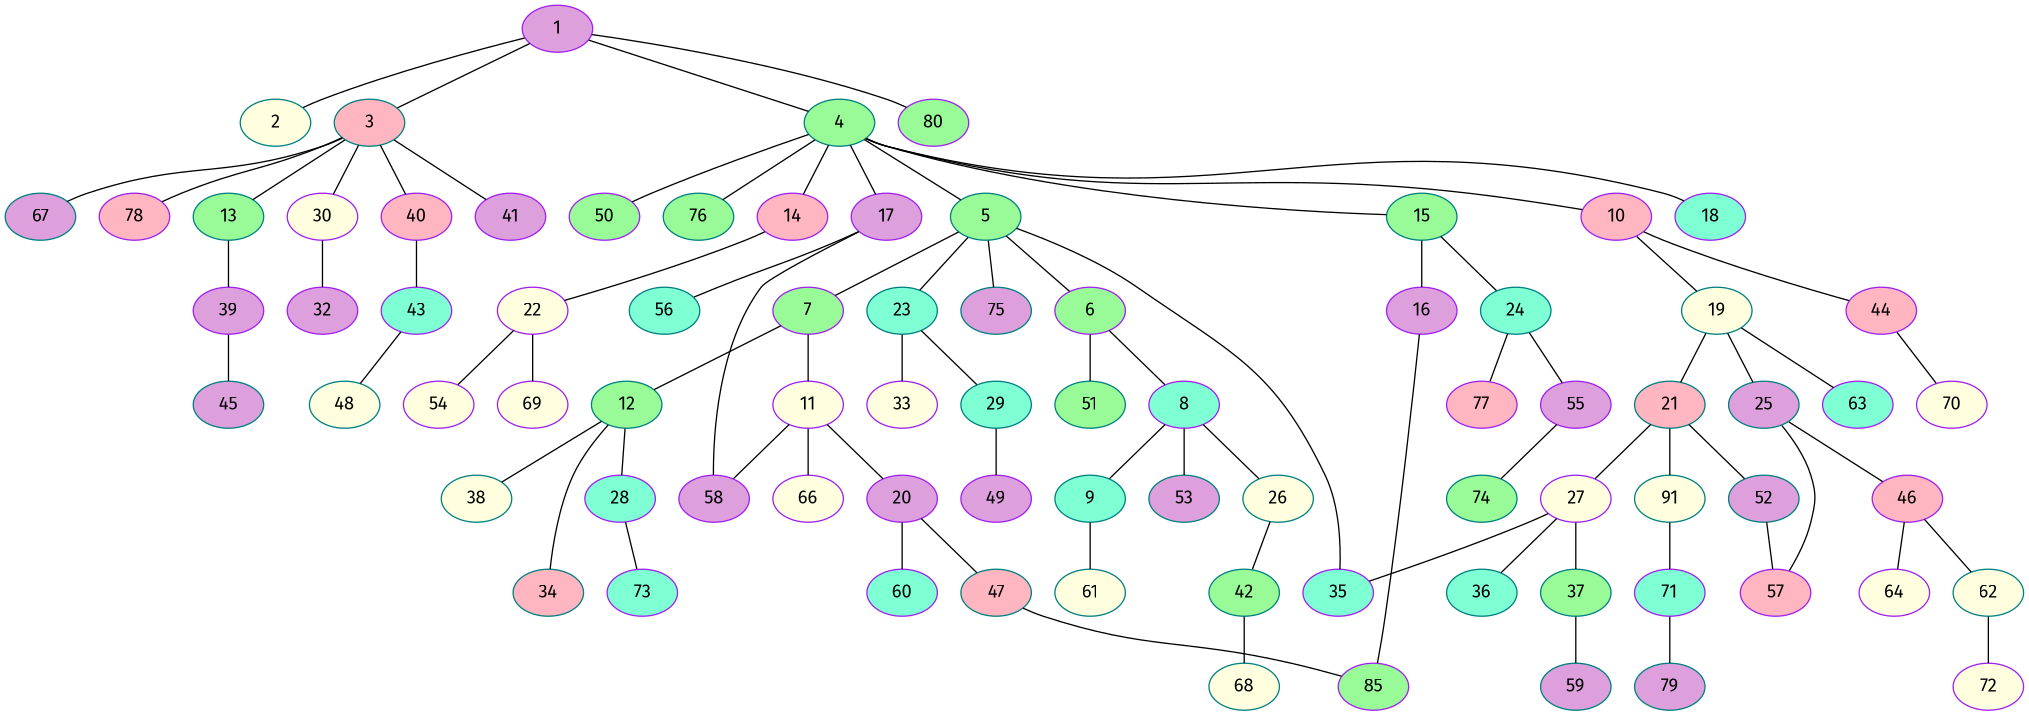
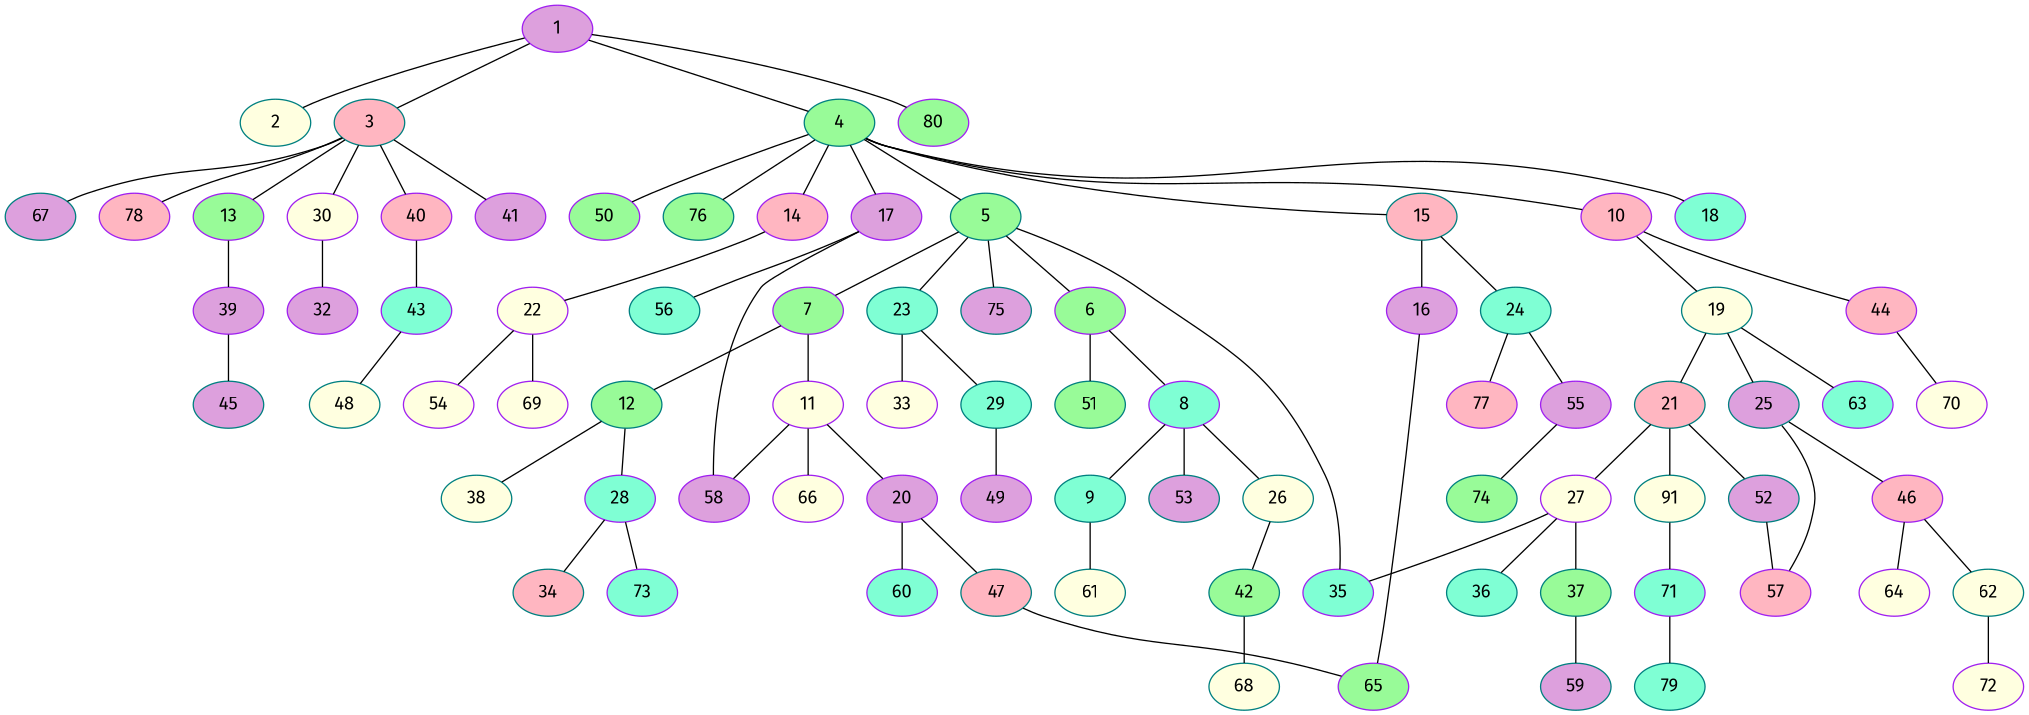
node "13": color teal -> purple
node "15": fillcolor palegreen -> lightpink
edge "12" -- "34": now "28" -- "34"
node "85": label "85" -> "65"
node "79": fillcolor plum -> aquamarine
